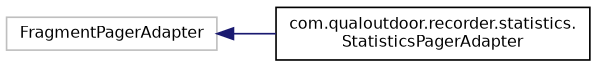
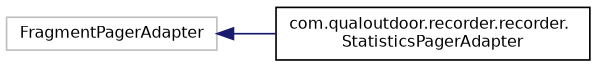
node "com.qualoutdoor.recorder.statistics. StatisticsPagerAdapter": label "com.qualoutdoor.recorder.statistics. StatisticsPagerAdapter" -> "com.qualoutdoor.recorder.recorder. StatisticsPagerAdapter"
